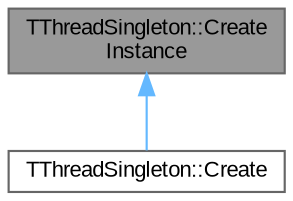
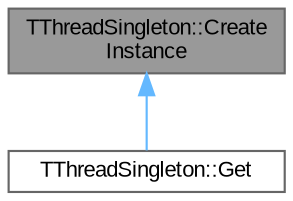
node "TThreadSingleton::Create": label "TThreadSingleton::Create" -> "TThreadSingleton::Get"
